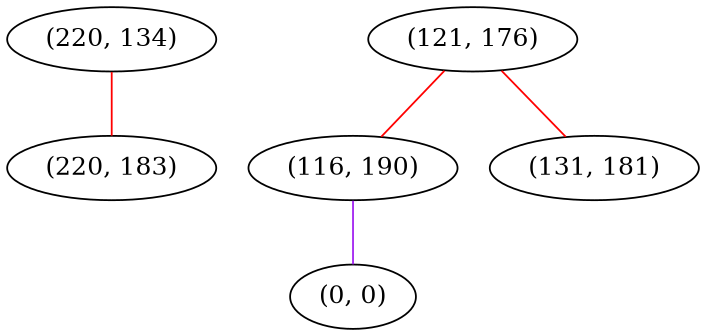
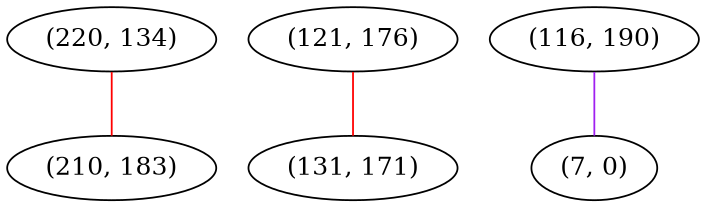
edge "(121, 176)" -- "(116, 190)": removed
node "(220, 183)": label "(220, 183)" -> "(210, 183)"
node "(131, 181)": label "(131, 181)" -> "(131, 171)"
node "(0, 0)": label "(0, 0)" -> "(7, 0)"
